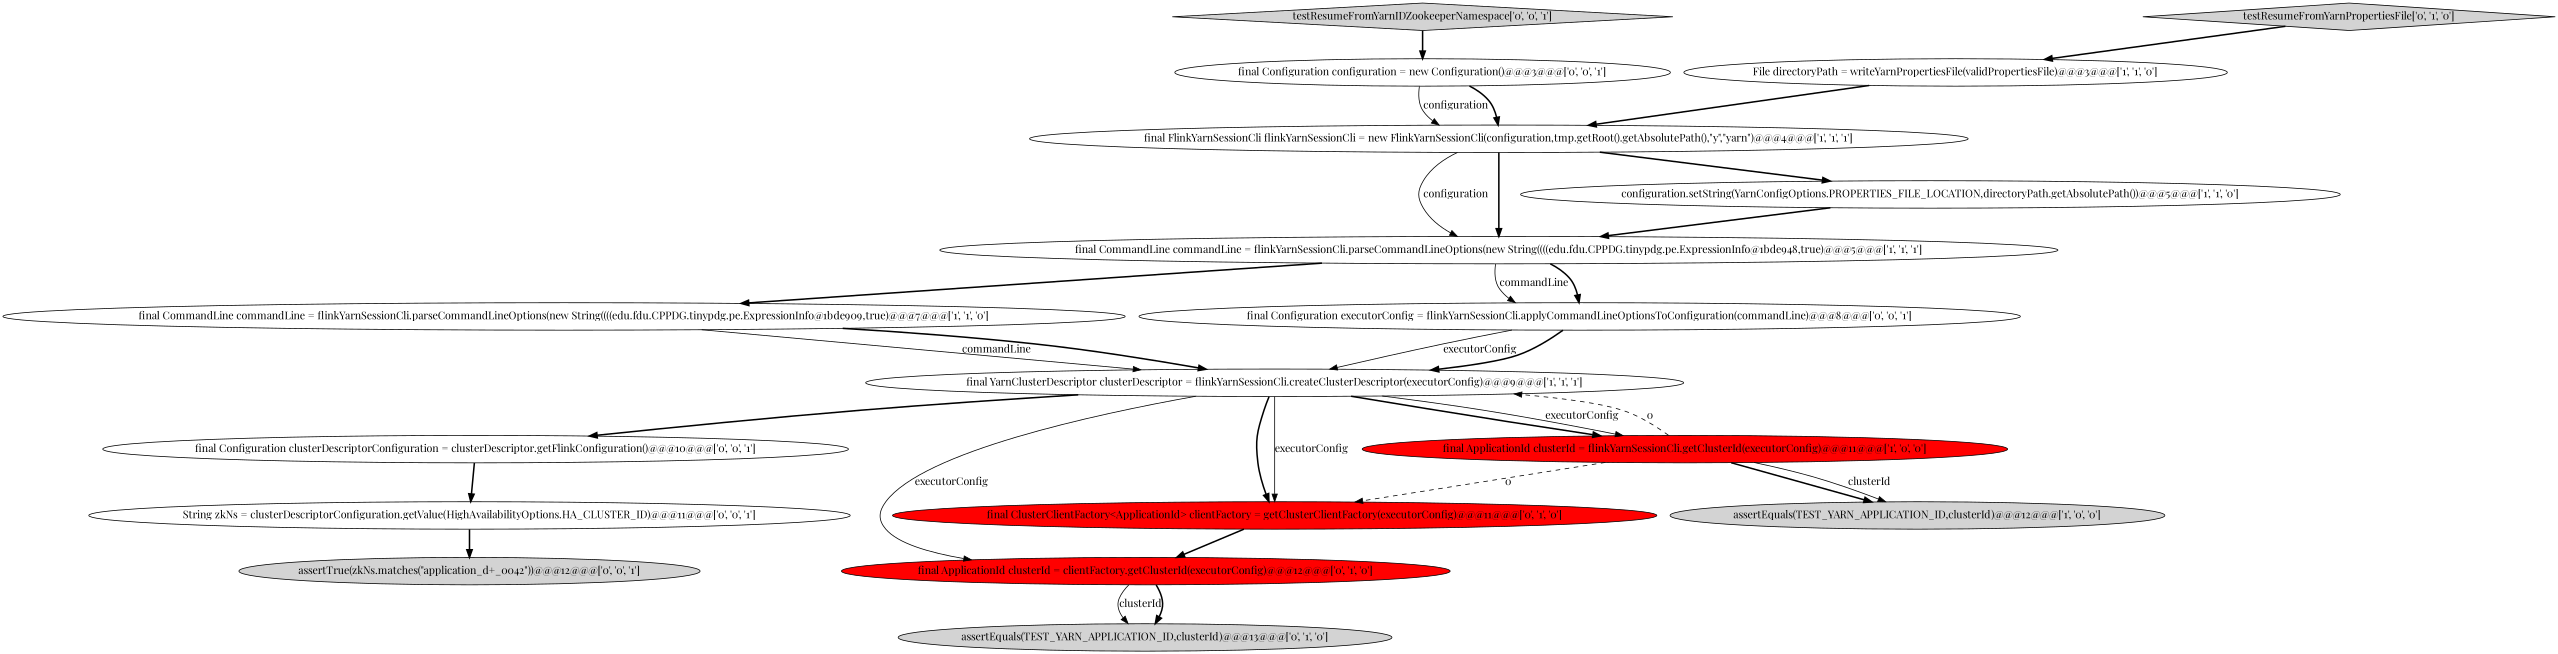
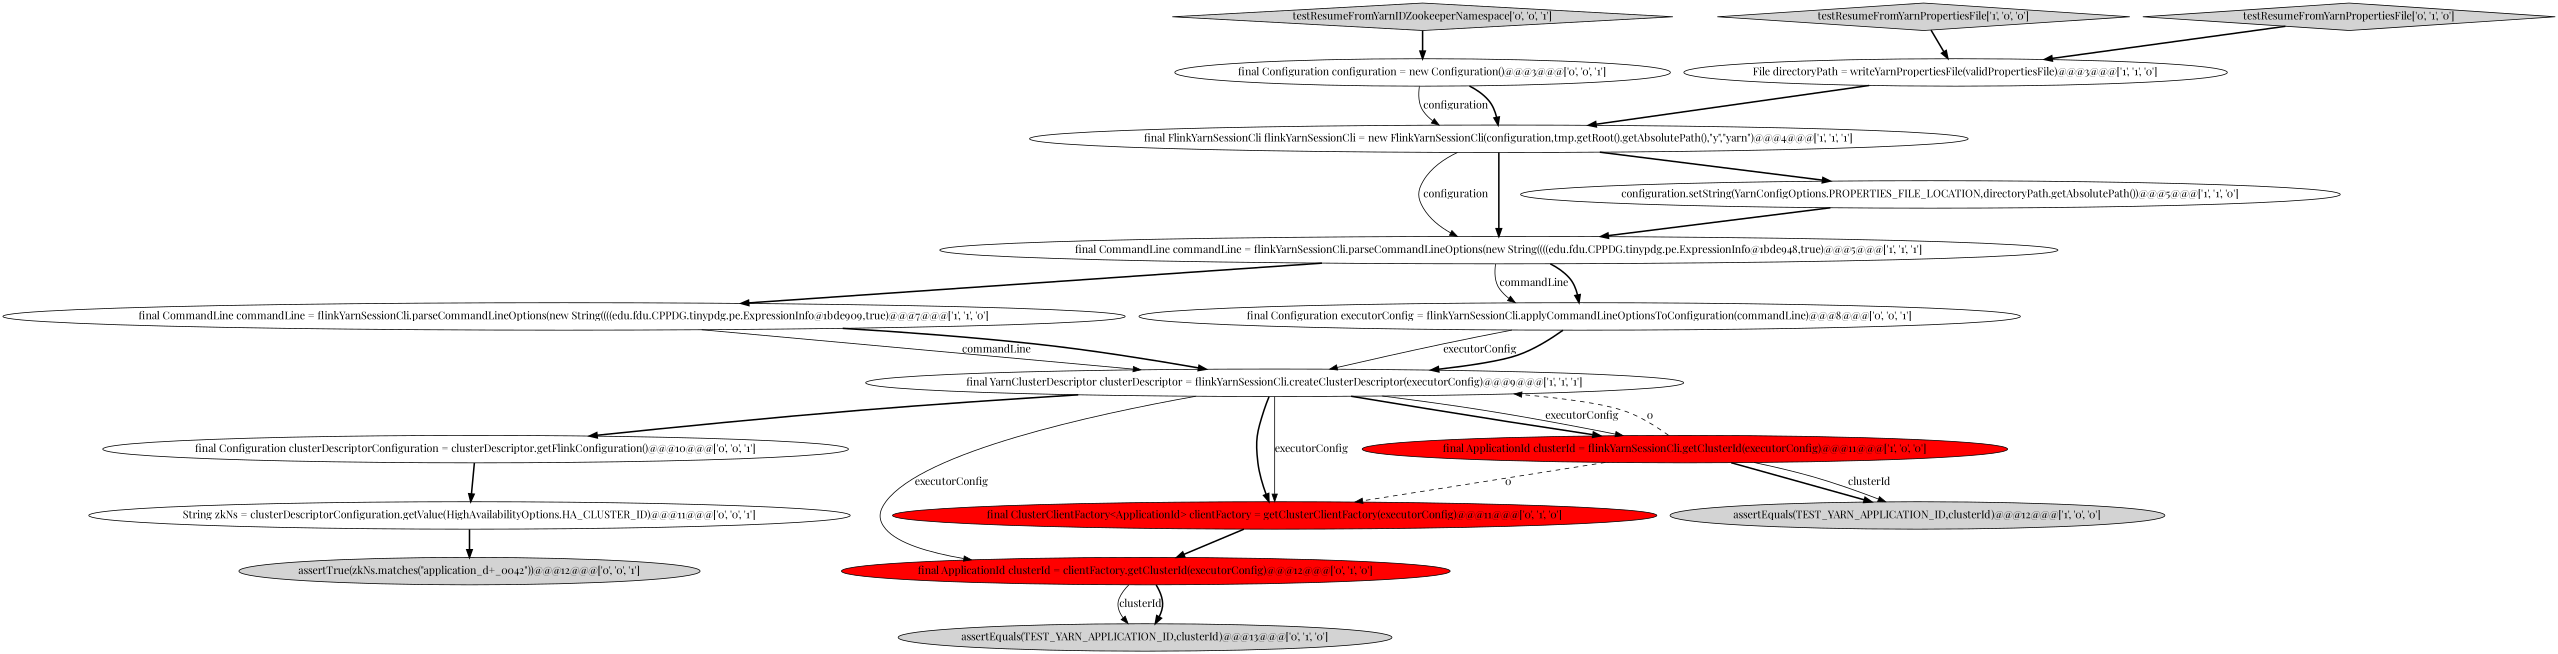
node "testResumeFromYarnPropertiesFile['1', '0', '0']": added
